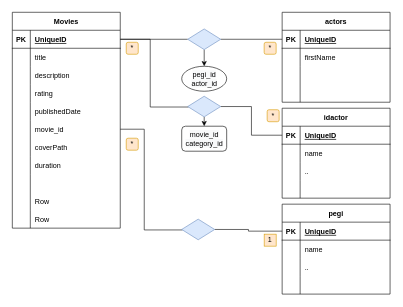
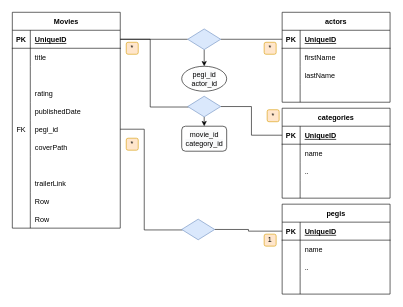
node "description": removed
node "lastName": added
node "idactor": label "idactor" -> "categories"
node "FK": added
node "movie_id": label "movie_id" -> "pegi_id"
node "duration": removed
node "trailerLink": added
node "pegi": label "pegi" -> "pegis"
node "1": shape rectangle -> rounded rectangle
